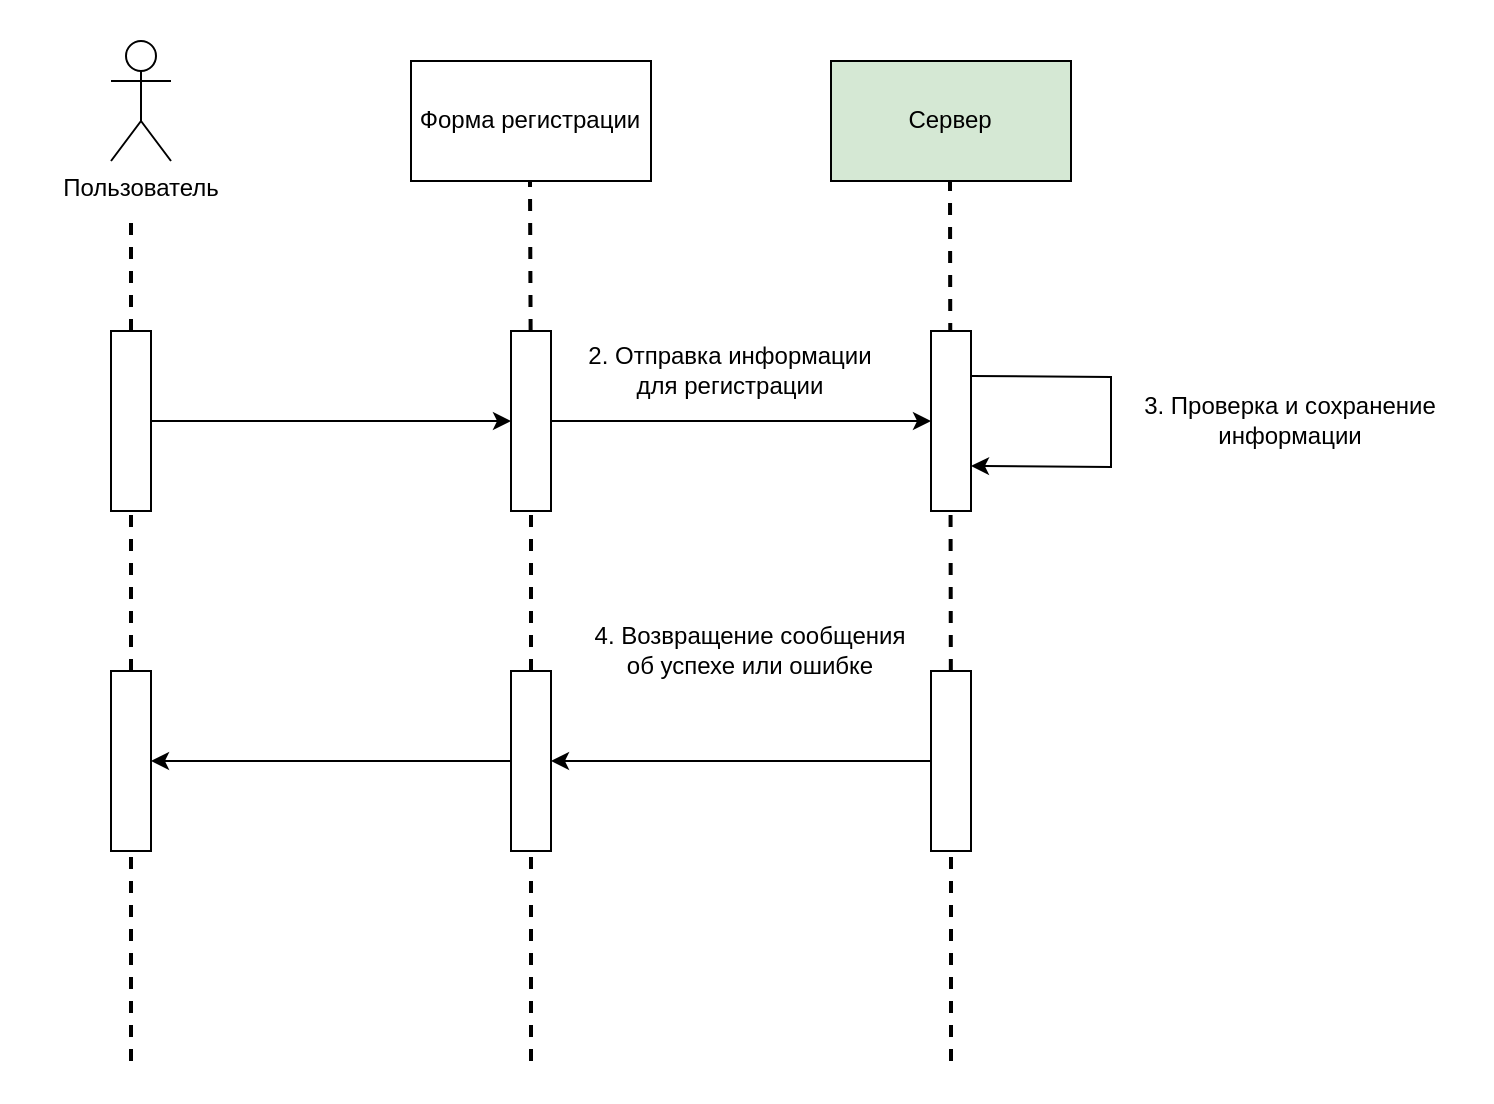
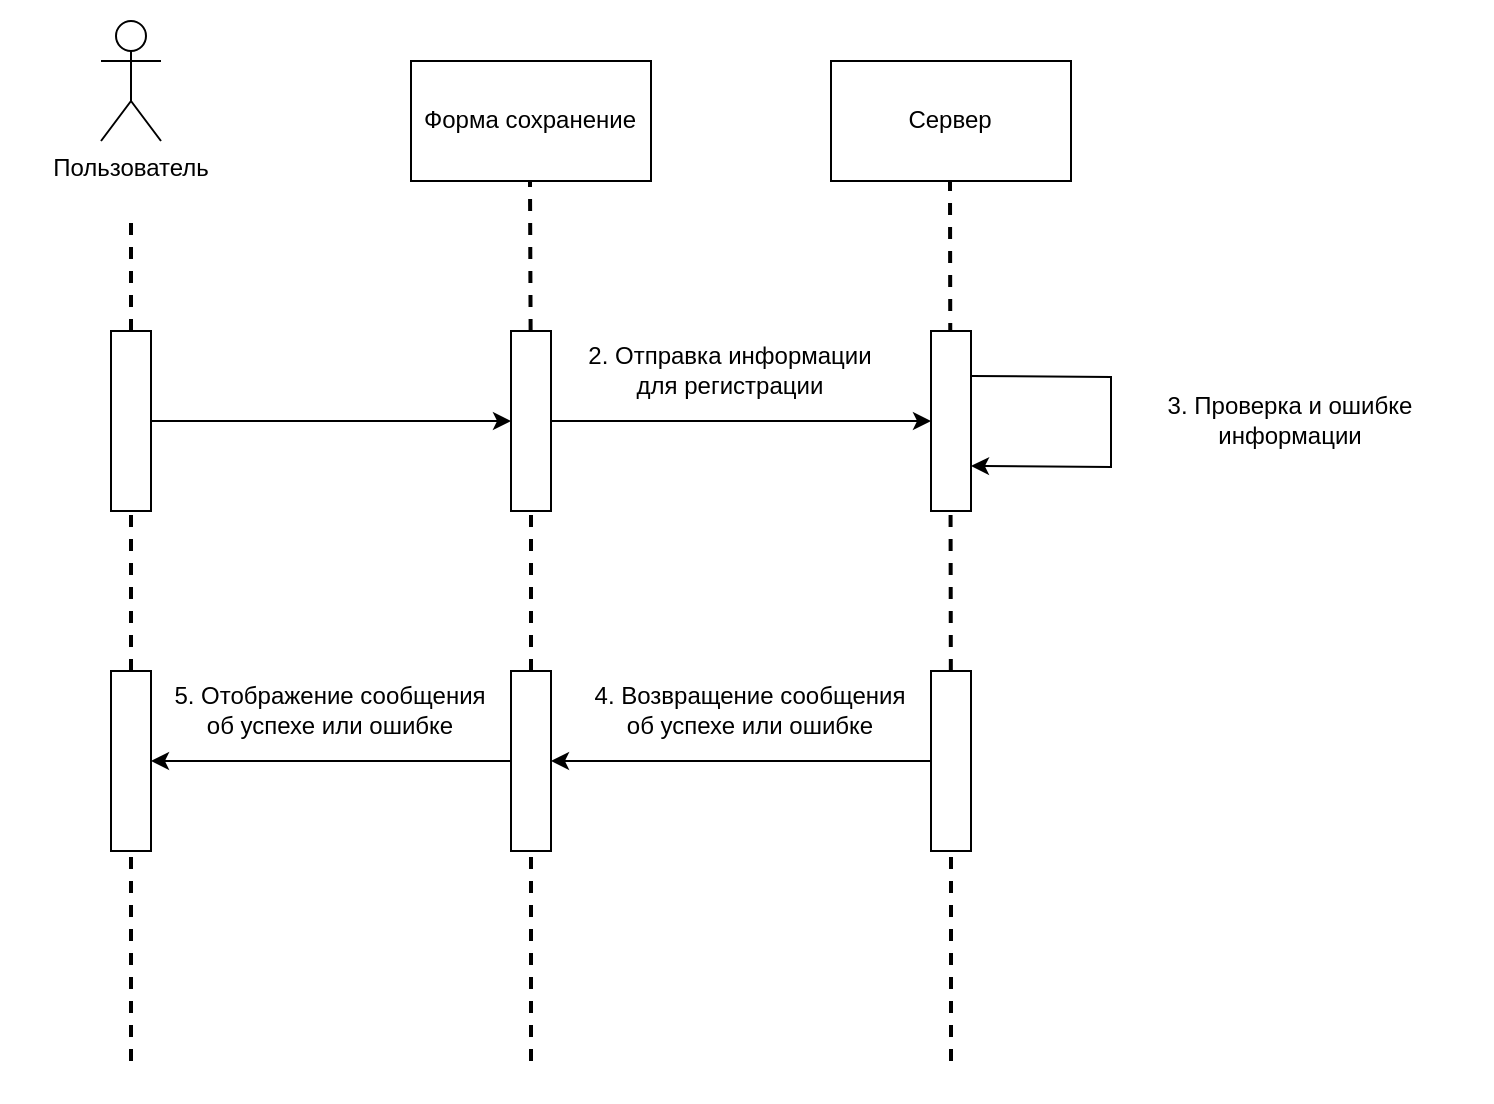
node "Пользователь": moved (141, 101) -> (131, 81)
node "Форма регистрации": label "Форма регистрации" -> "Форма сохранение"
node "Сервер": fillcolor #d5e8d4 -> #ffffff
node "3. Проверка и сохранение информации": label "3. Проверка и сохранение информации" -> "3. Проверка и ошибке информации"
node "4. Возвращение сообщения об успехе или ошибке": moved (751, 651) -> (751, 711)
node "5. Отображение сообщения об успехе или ошибке": added
